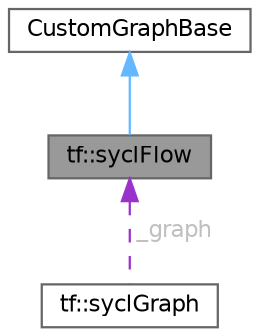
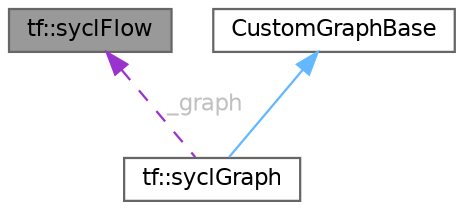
edge "tf::syclFlow" -> "CustomGraphBase": now "tf::syclGraph" -> "CustomGraphBase"
